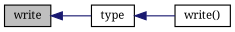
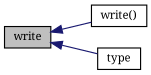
edge "write()" -> "type": now "write()" -> "write"
